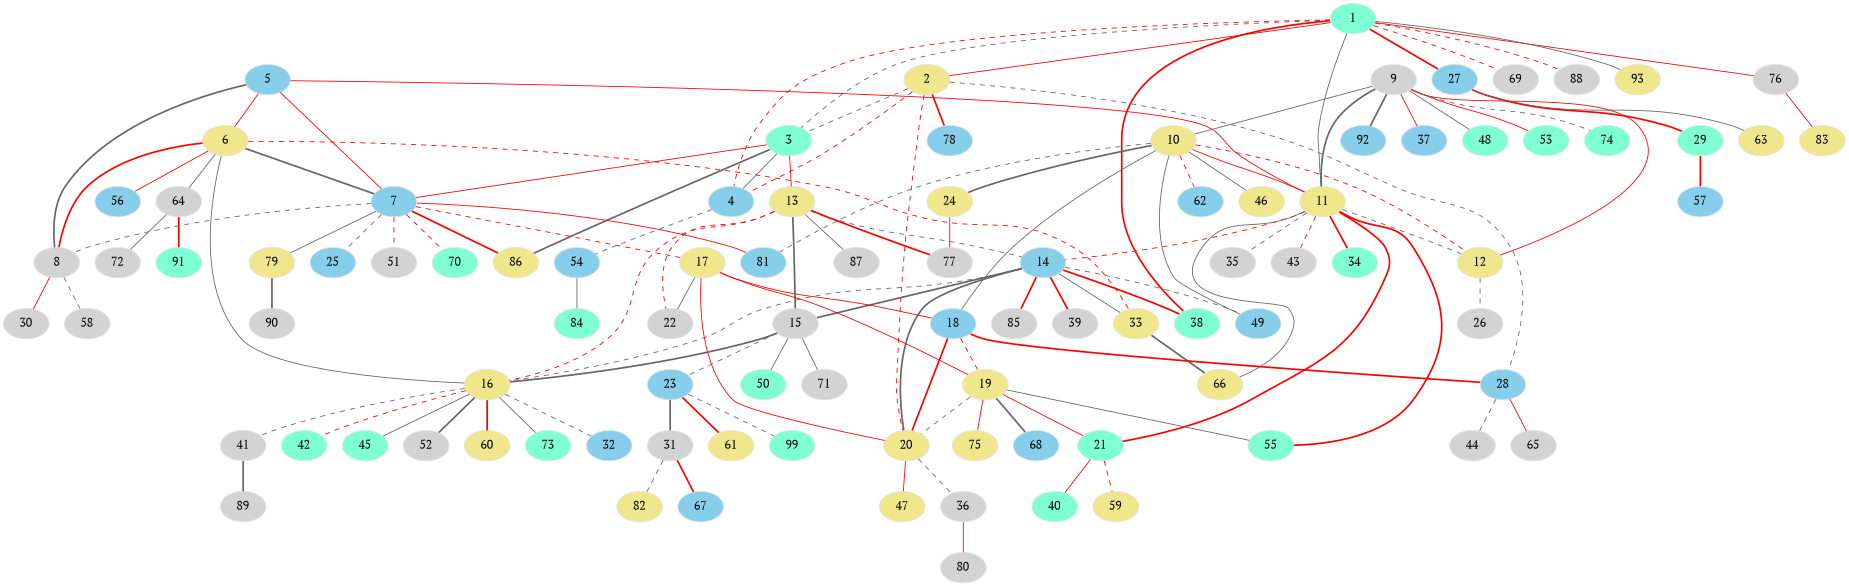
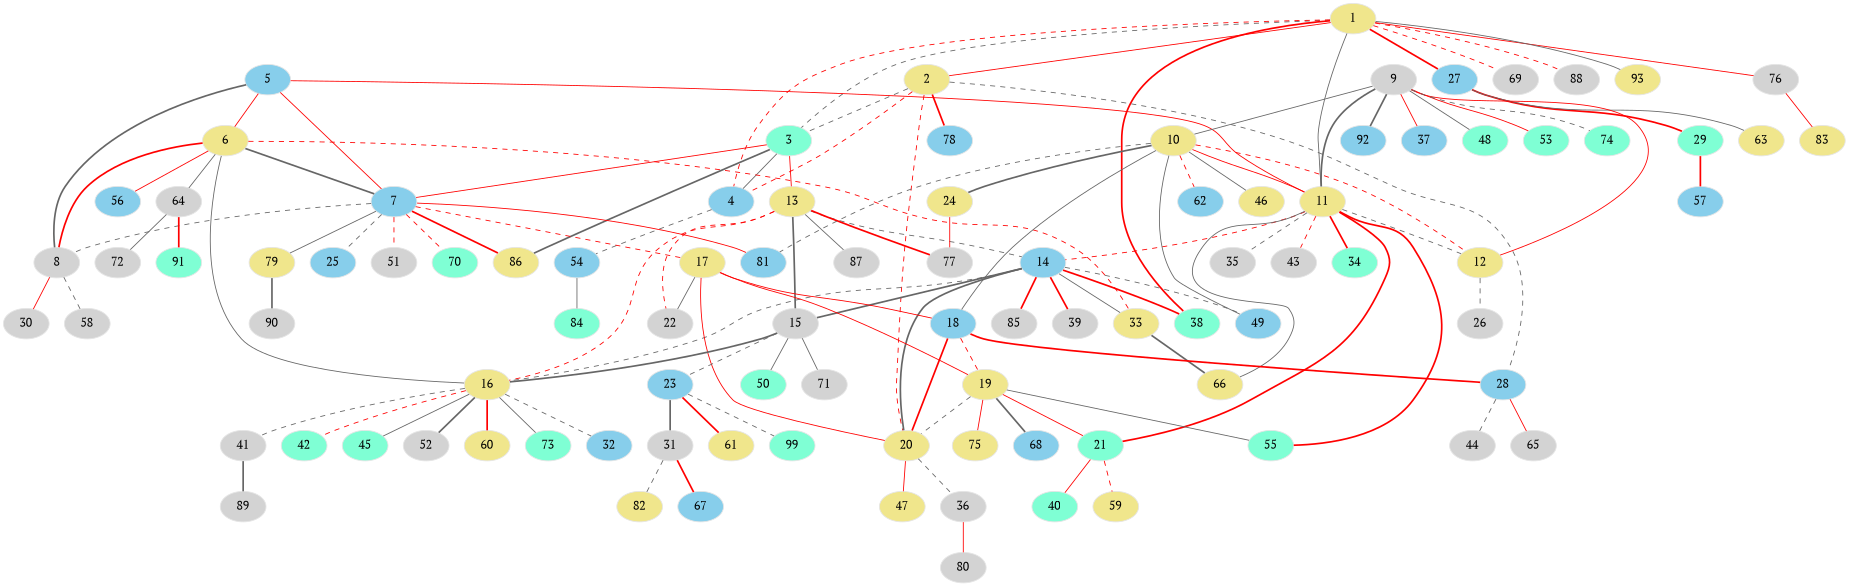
node "1": fillcolor aquamarine -> khaki
